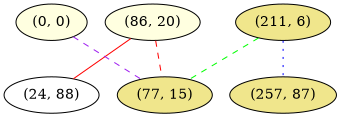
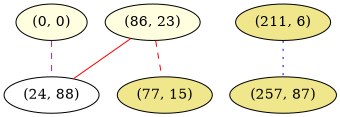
node "(86, 20)": label "(86, 20)" -> "(86, 23)"
edge "(211, 6)" -- "(77, 15)": removed
edge "(0, 0)" -- "(77, 15)": now "(0, 0)" -- "(24, 88)"
